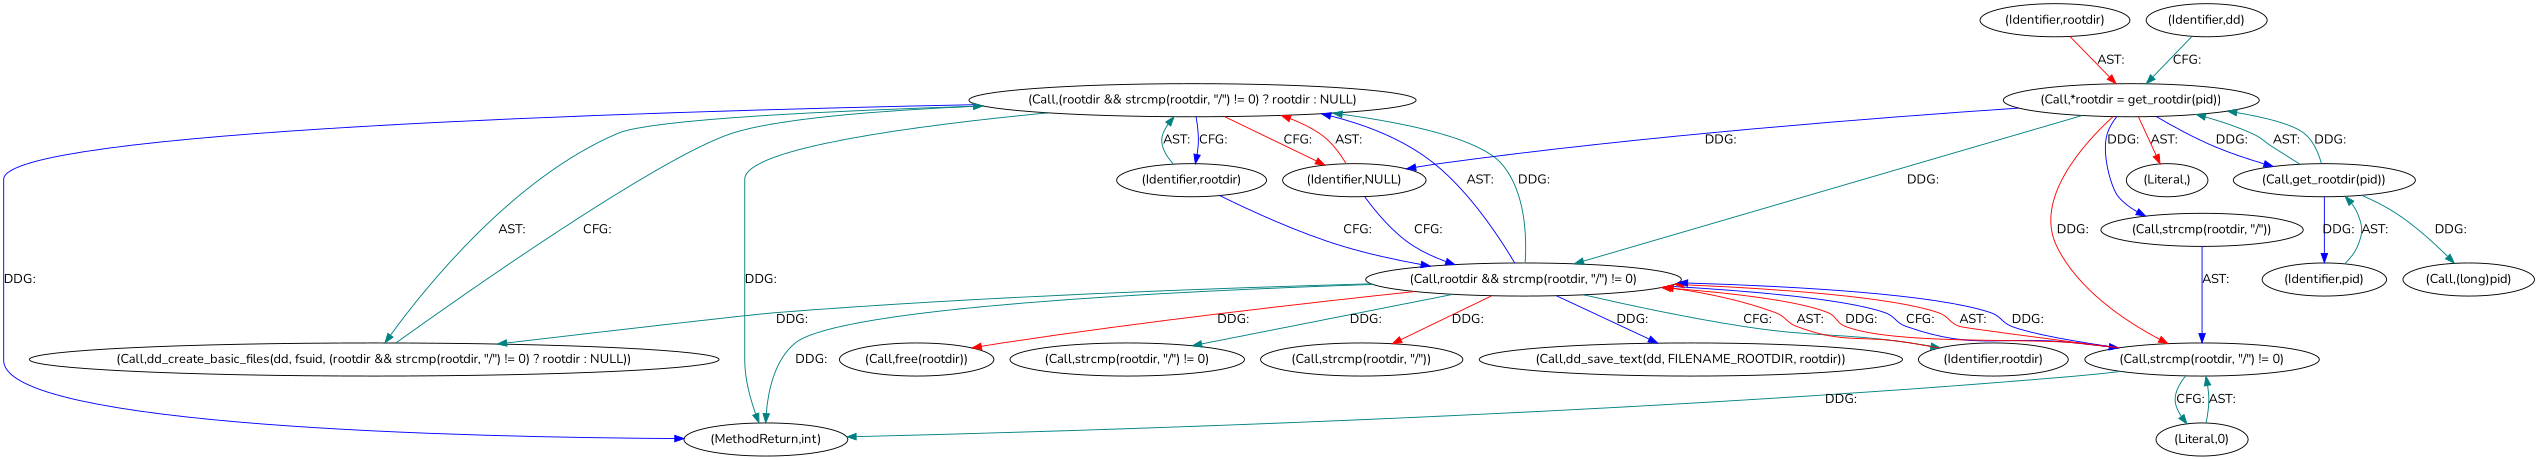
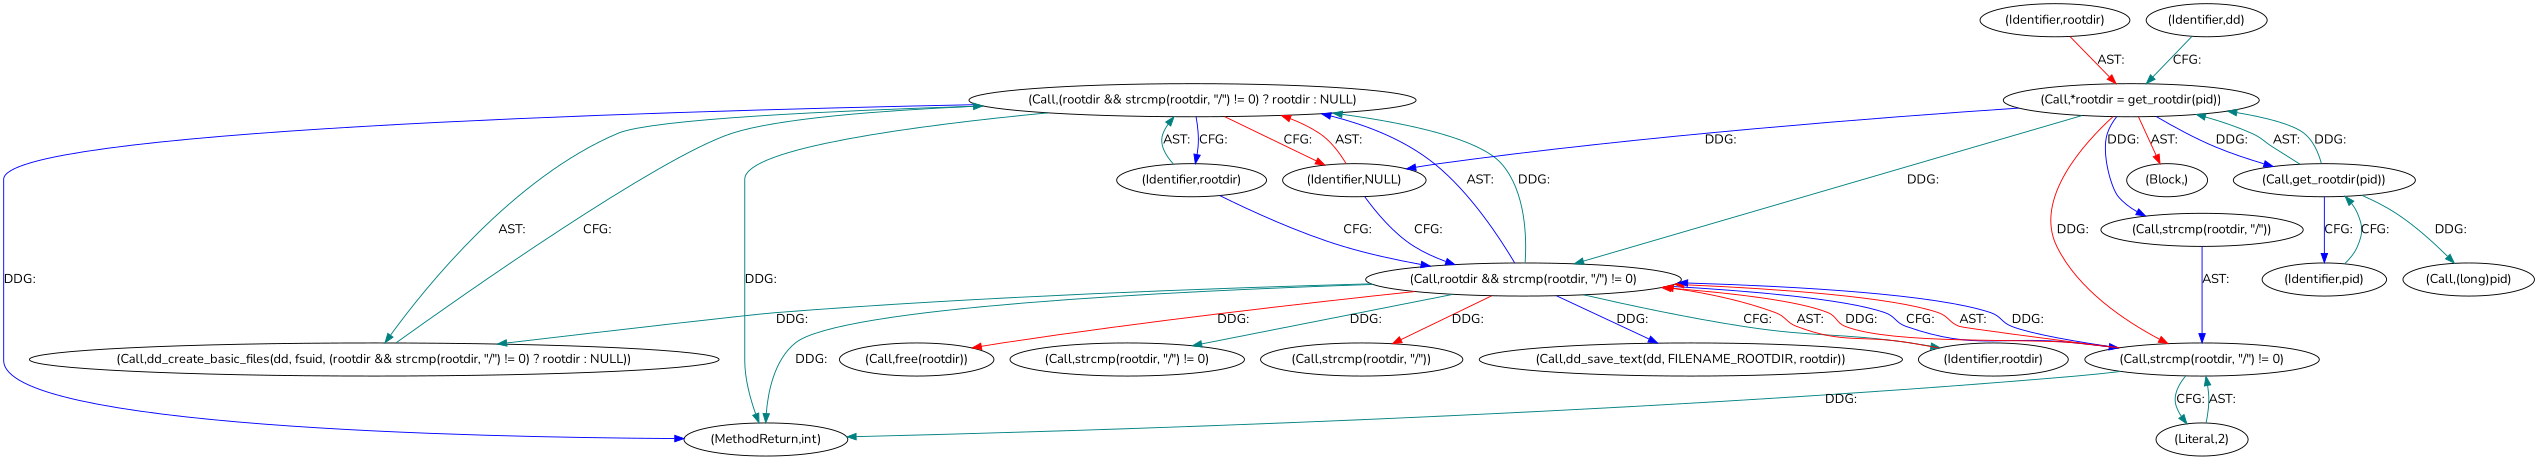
node "(Literal,)": label "(Literal,)" -> "(Block,)"
edge "(Call,get_rootdir(pid))" -> "(Identifier,pid)": label "DDG: " -> "CFG: "
edge "(Identifier,pid)" -> "(Call,get_rootdir(pid))": label "AST: " -> "CFG: "
node "(Literal,0)": label "(Literal,0)" -> "(Literal,2)"
